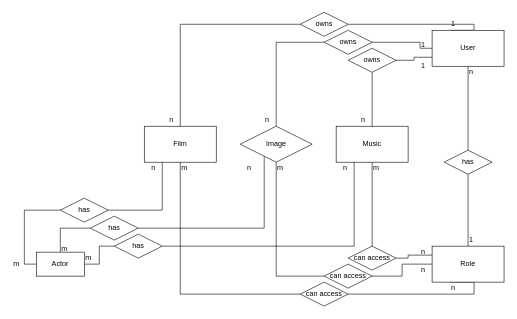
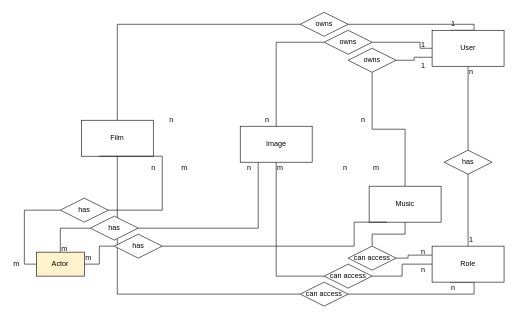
node "Film": moved (180, 144) -> (117, 138)
node "Image": shape diamond -> rectangle
node "Music": moved (372, 144) -> (405, 204)
node "Actor": fillcolor #ffffff -> #fff2cc
